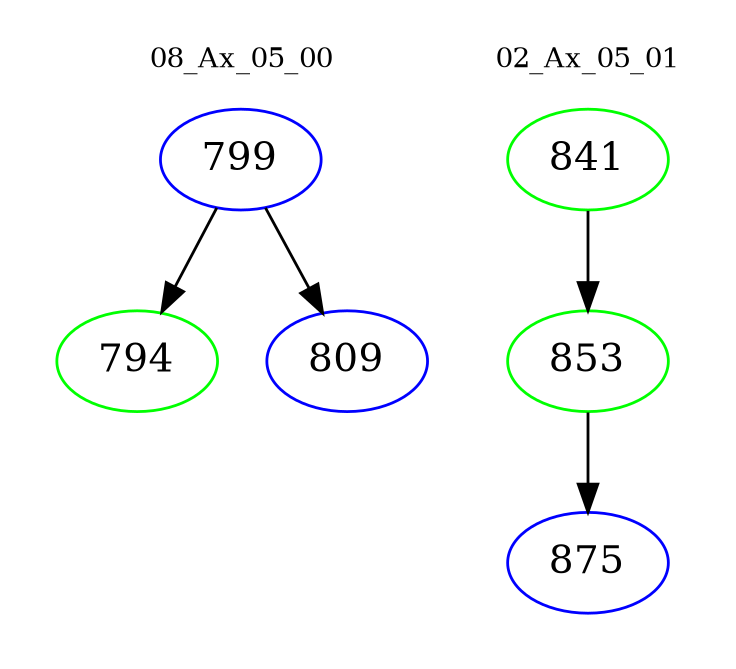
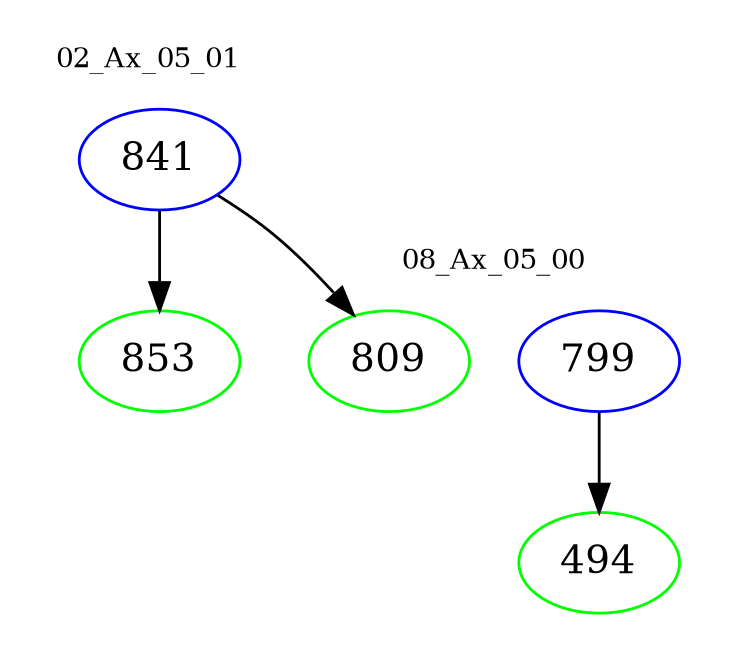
node "841": color green -> blue
edge "799" -> "809": now "841" -> "809"
node "794": label "794" -> "494"
node "809": color blue -> green
node "875": removed
